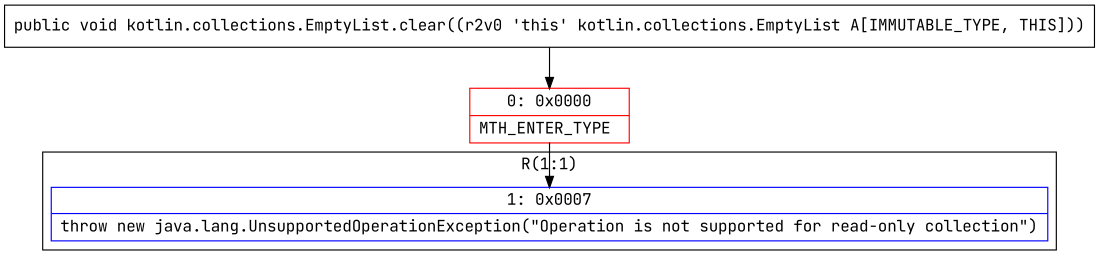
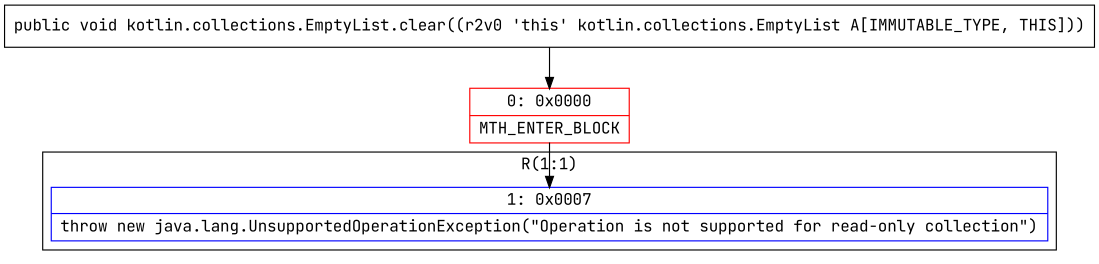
node "0: 0x0000": text "MTH_ENTER_TYPE" -> "MTH_ENTER_BLOCK"
